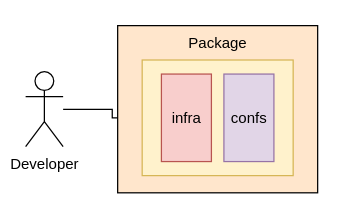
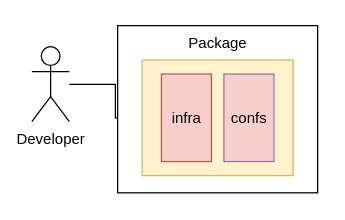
node "Package": fillcolor #ffe6cc -> #ffffff
node "Developer": moved (44, 109) -> (51, 84)
node "confs": fillcolor #e1d5e7 -> #f8cecc
